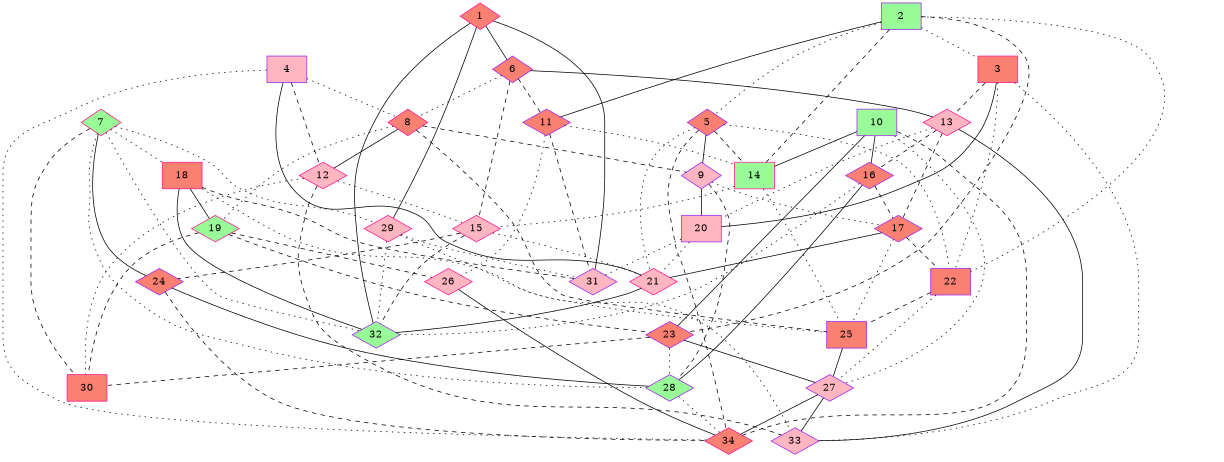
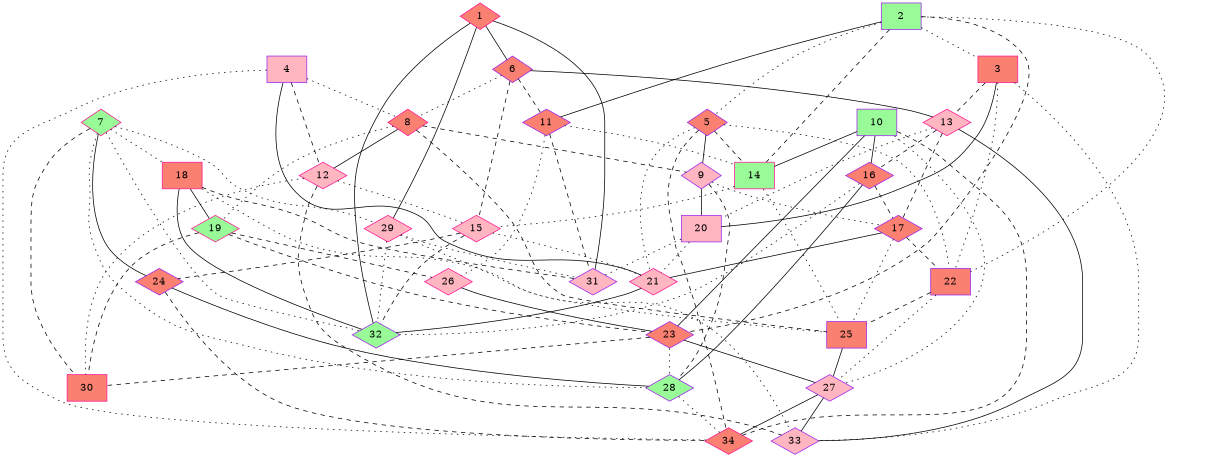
edge "26" -- "34": now "26" -- "23"
